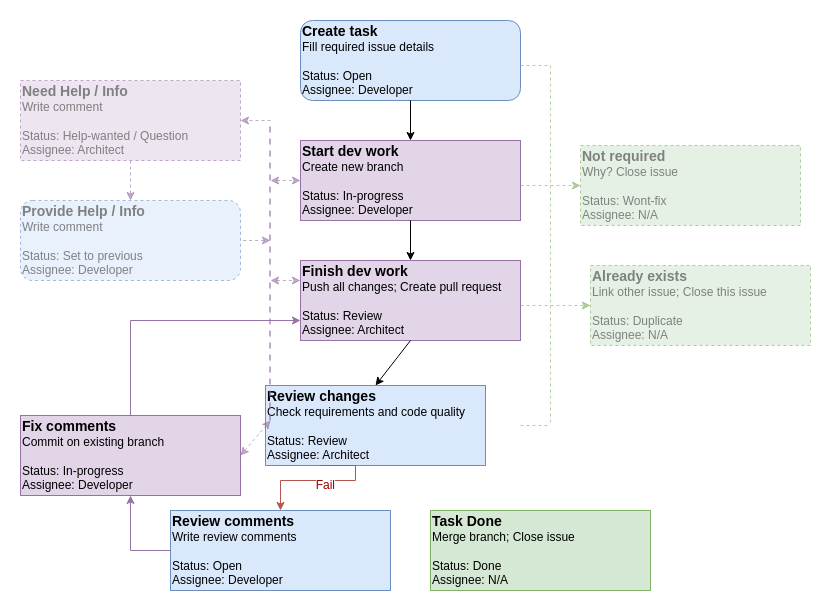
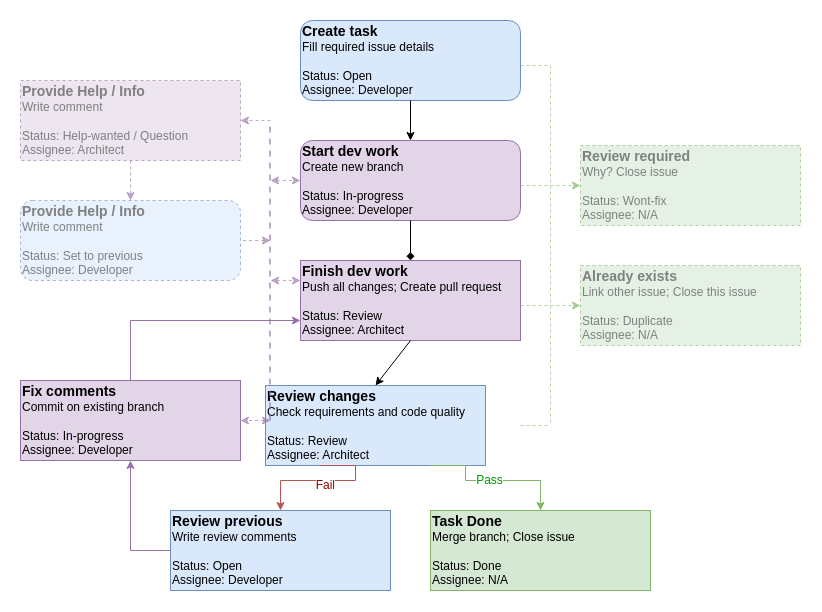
node "Need Help / Info Write comment Status: Help-wanted / Question Assignee: Architect": label "Need Help / Info Write comment Status: Help-wanted / Question Assignee: Architect" -> "Provide Help / Info Write comment Status: Help-wanted / Question Assignee: Architect"
node "Start dev work Create new branch Status: In-progress Assignee: Developer": shape rectangle -> rounded rectangle
node "Not required Why? Close issue Status: Wont-fix Assignee: N/A": label "Not required Why? Close issue Status: Wont-fix Assignee: N/A" -> "Review required Why? Close issue Status: Wont-fix Assignee: N/A"
edge "Start dev work Create new branch Status: In-progress Assignee: Developer" -> "Finish dev work Push all changes; Create pull request Status: Review Assignee: Architect": arrowhead classic -> diamond
node "Already exists Link other issue; Close this issue Status: Duplicate Assignee: N/A": moved (701, 306) -> (691, 306)
node "Fix comments Commit on existing branch Status: In-progress Assignee: Developer": moved (131, 456) -> (131, 421)
edge "Review changes Check requirements and code quality Status: Review Assignee: Architect" -> "Task Done Merge branch; Close issue Status: Done Assignee: N/A": added, label "Pass"
node "Review comments Write review comments Status: Open Assignee: Developer": label "Review comments Write review comments Status: Open Assignee: Developer" -> "Review previous Write review comments Status: Open Assignee: Developer"
